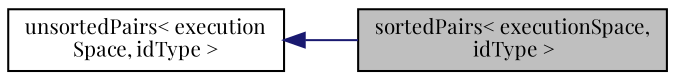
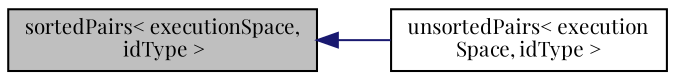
edge "sortedPairs< executionSpace, idType >" -> "unsortedPairs< execution Space, idType >": reversed
